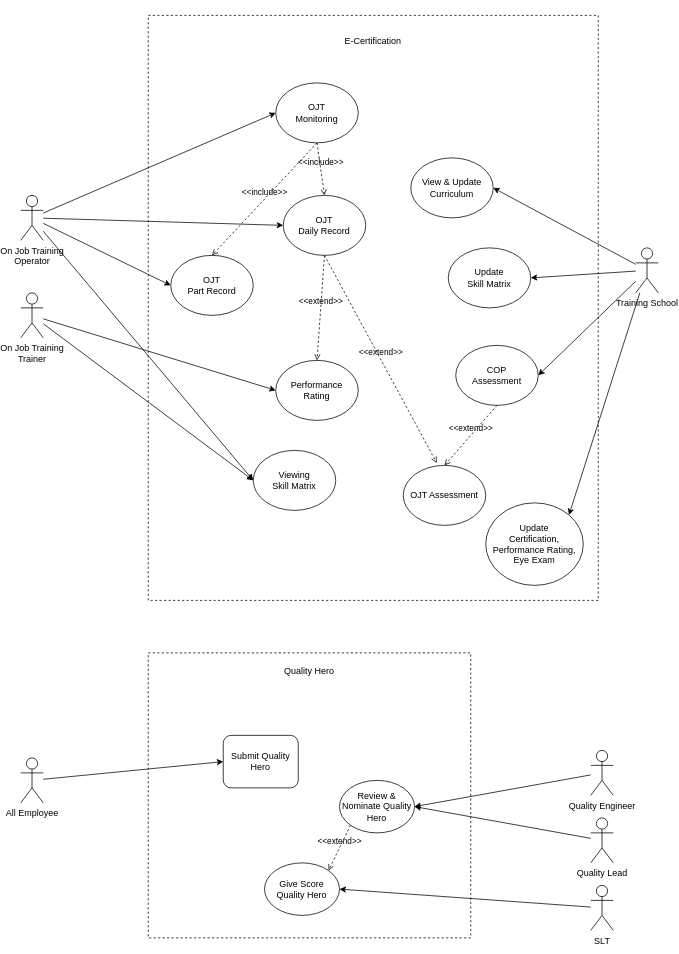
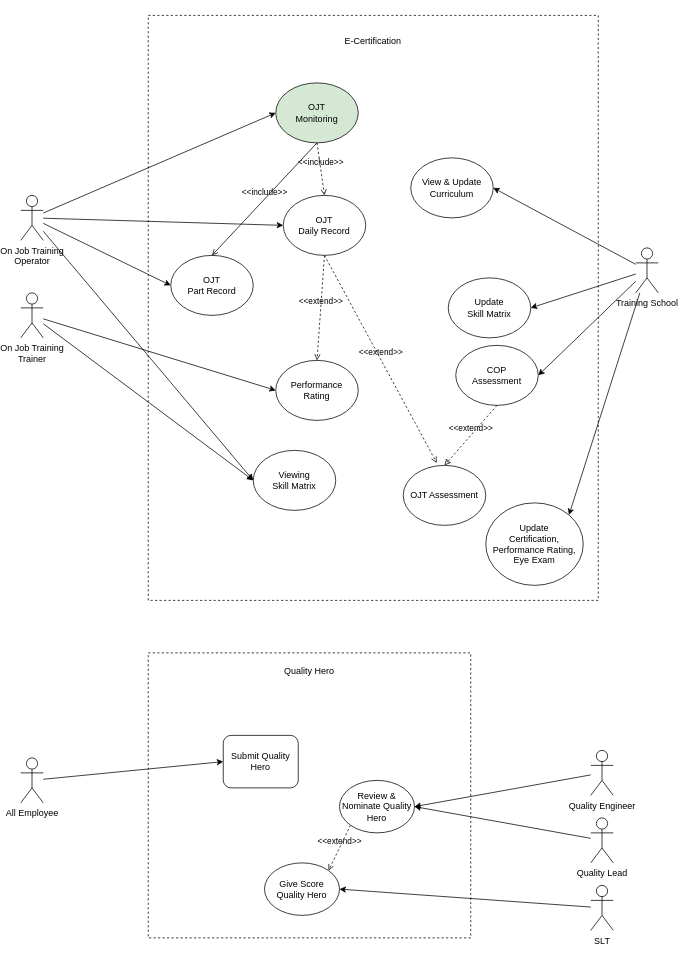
node "OJT Monitoring": fillcolor #ffffff -> #d5e8d4
edge "OJT Monitoring" -> "OJT Part Record": style dashed -> solid
node "Update Skill Matrix": moved (489, 278) -> (489, 308)
edge "COP Assessment" -> "OJT Assessment": arrowhead open -> classic
